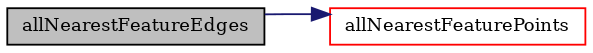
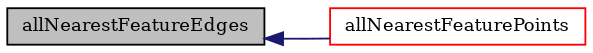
edge "allNearestFeatureEdges" -> "allNearestFeaturePoints": reversed
